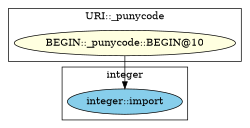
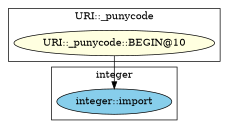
node "BEGIN::_punycode::BEGIN@10": label "BEGIN::_punycode::BEGIN@10" -> "URI::_punycode::BEGIN@10"
